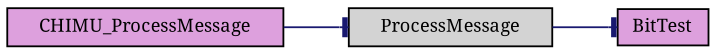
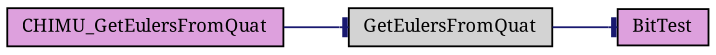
node "CHIMU_ProcessMessage": label "CHIMU_ProcessMessage" -> "CHIMU_GetEulersFromQuat"
node "ProcessMessage": label "ProcessMessage" -> "GetEulersFromQuat"
